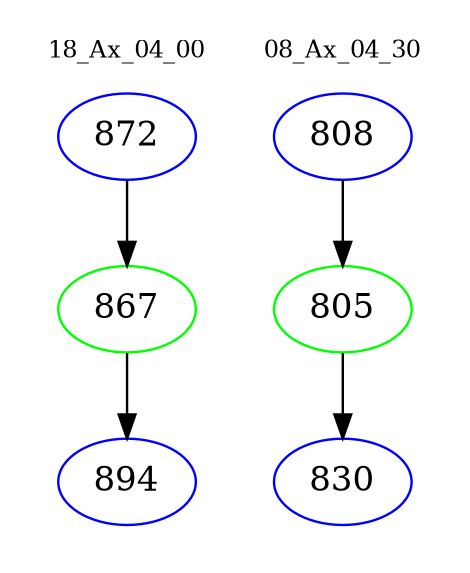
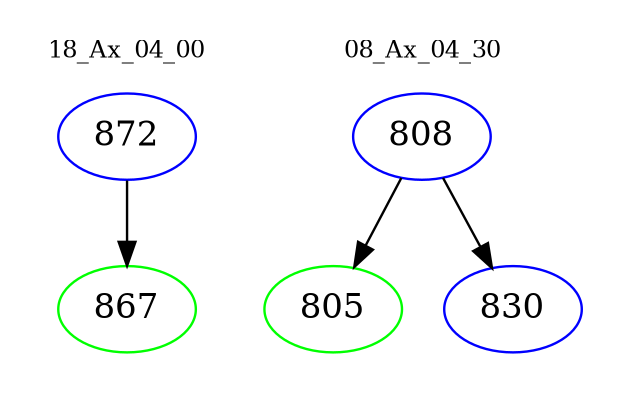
edge "805" -> "830": now "808" -> "830"
node "894": removed
